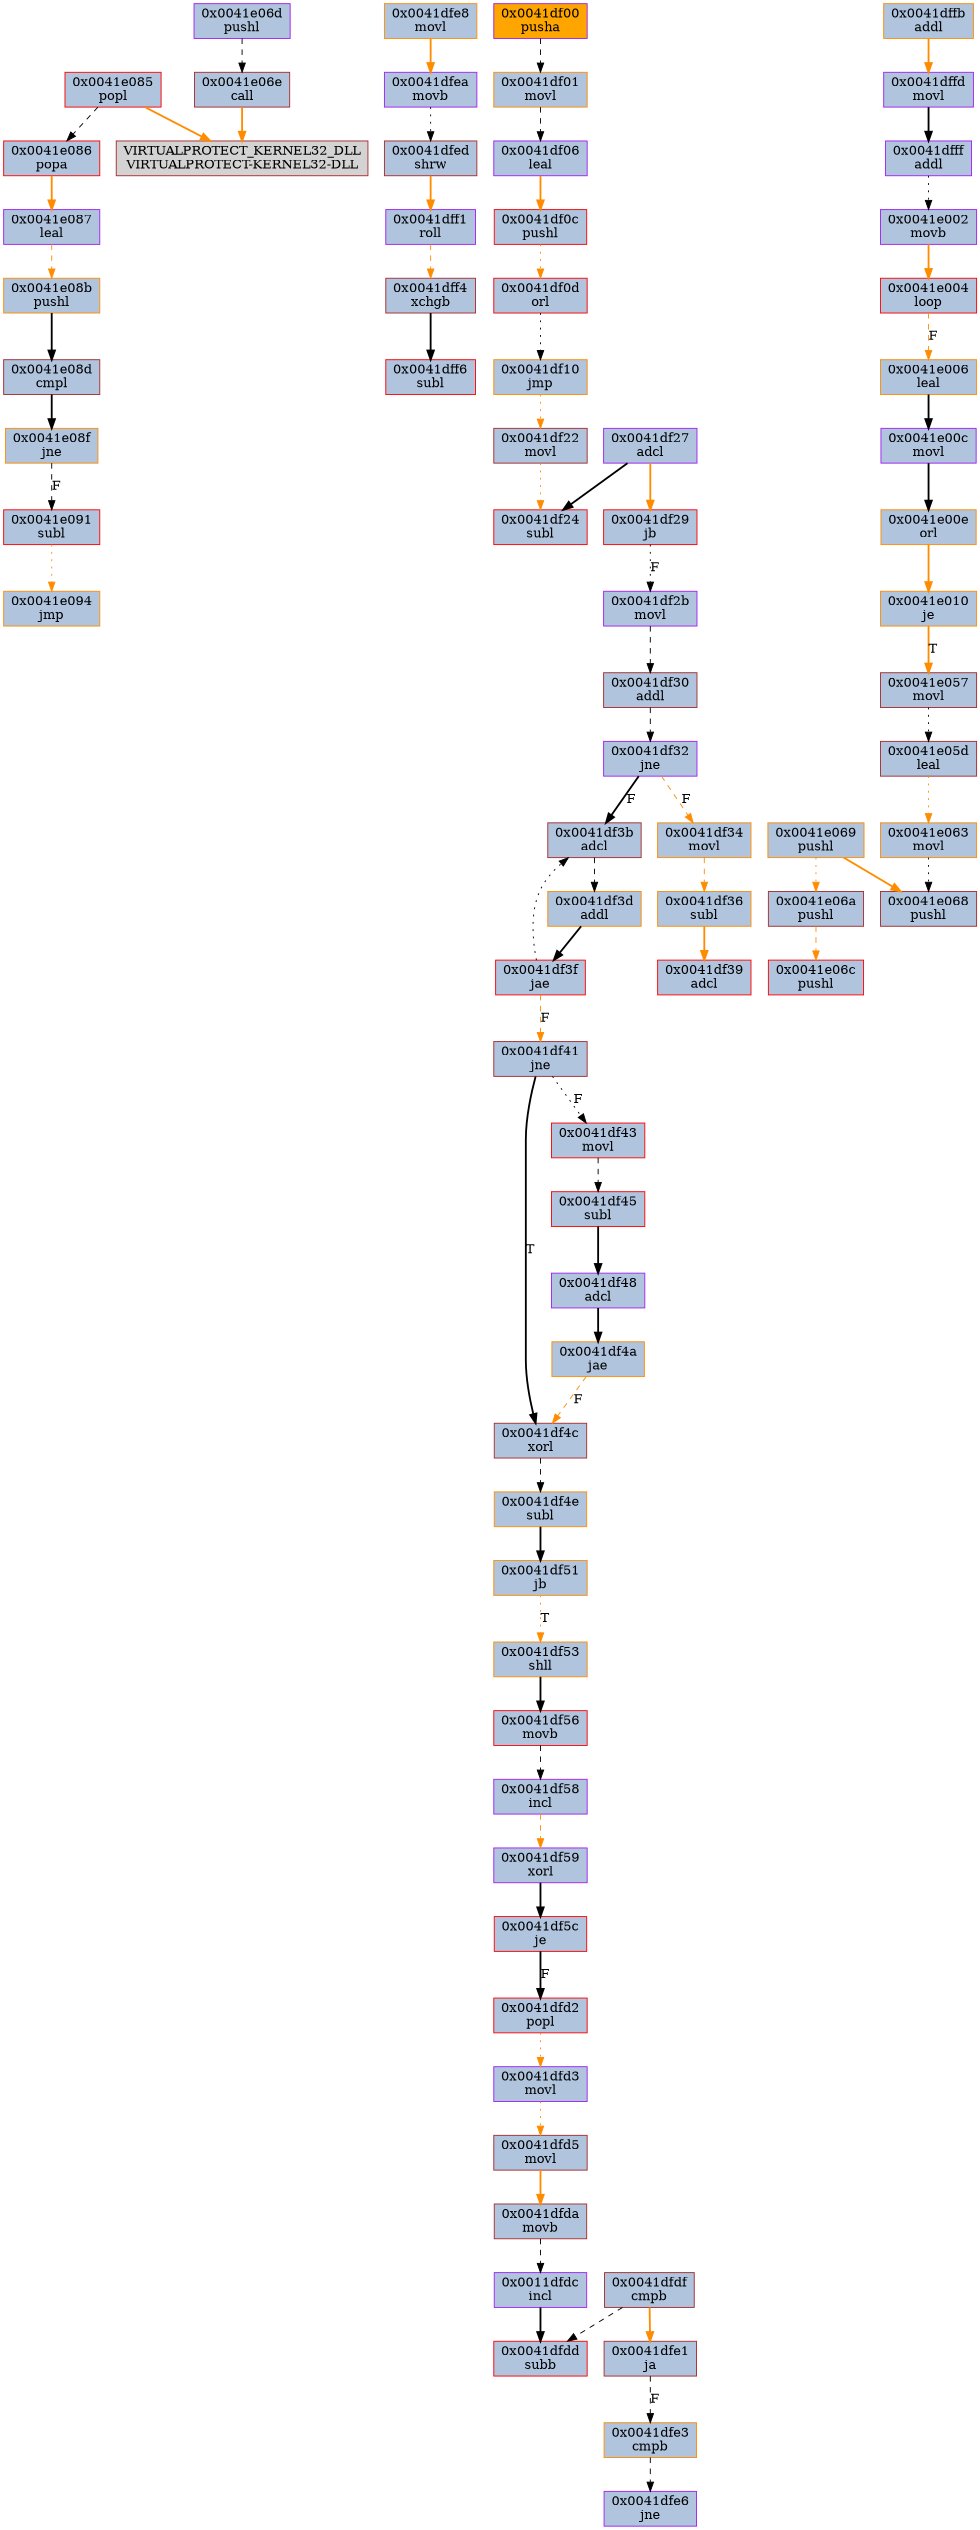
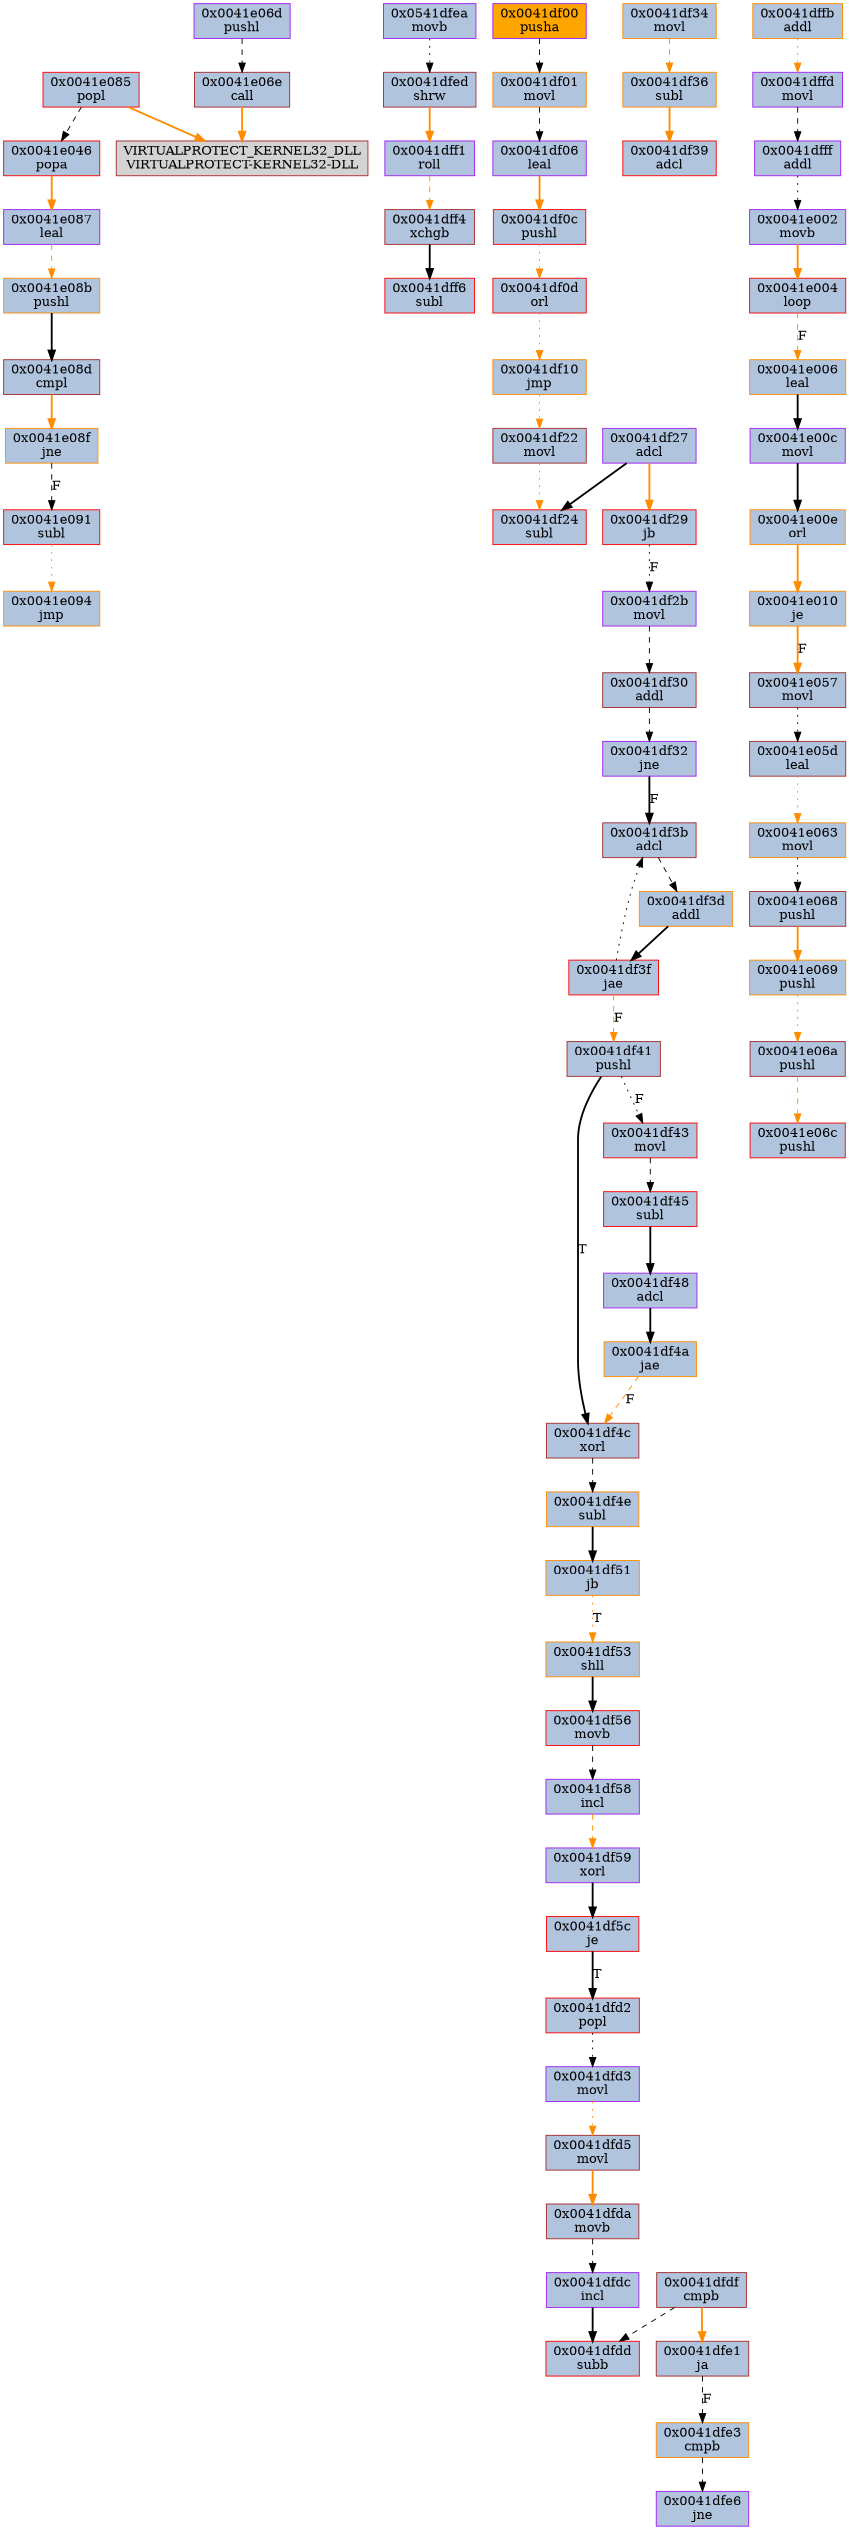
node "0x0041dfe8 movl": removed
edge "0x0041dffb addl" -> "0x0041dffd movl": style bold -> dotted
node "0x0041dfea movb": label "0x0041dfea movb" -> "0x0541dfea movb"
edge "0x0041dffd movl" -> "0x0041dfff addl": style bold -> dashed
node "0x0041e086 popa": label "0x0041e086 popa" -> "0x0041e046 popa"
edge "0x0041df0d orl" -> "0x0041df10 jmp": color black -> darkorange
edge "0x0041e08d cmpl" -> "0x0041e08f jne": color black -> darkorange
edge "0x0041e010 je" -> "0x0041e057 movl": label "T" -> "F"
edge "0x0041df32 jne" -> "0x0041df34 movl": removed, label "F"
edge "0x0041e069 pushl" -> "0x0041e068 pushl": reversed
node "0x0041df41 jne": label "0x0041df41 jne" -> "0x0041df41 pushl"
edge "0x0041df5c je" -> "0x0041dfd2 popl": label "F" -> "T"
edge "0x0041dfd2 popl" -> "0x0041dfd3 movl": color darkorange -> black
node "0x0011dfdc incl": label "0x0011dfdc incl" -> "0x0041dfdc incl"
